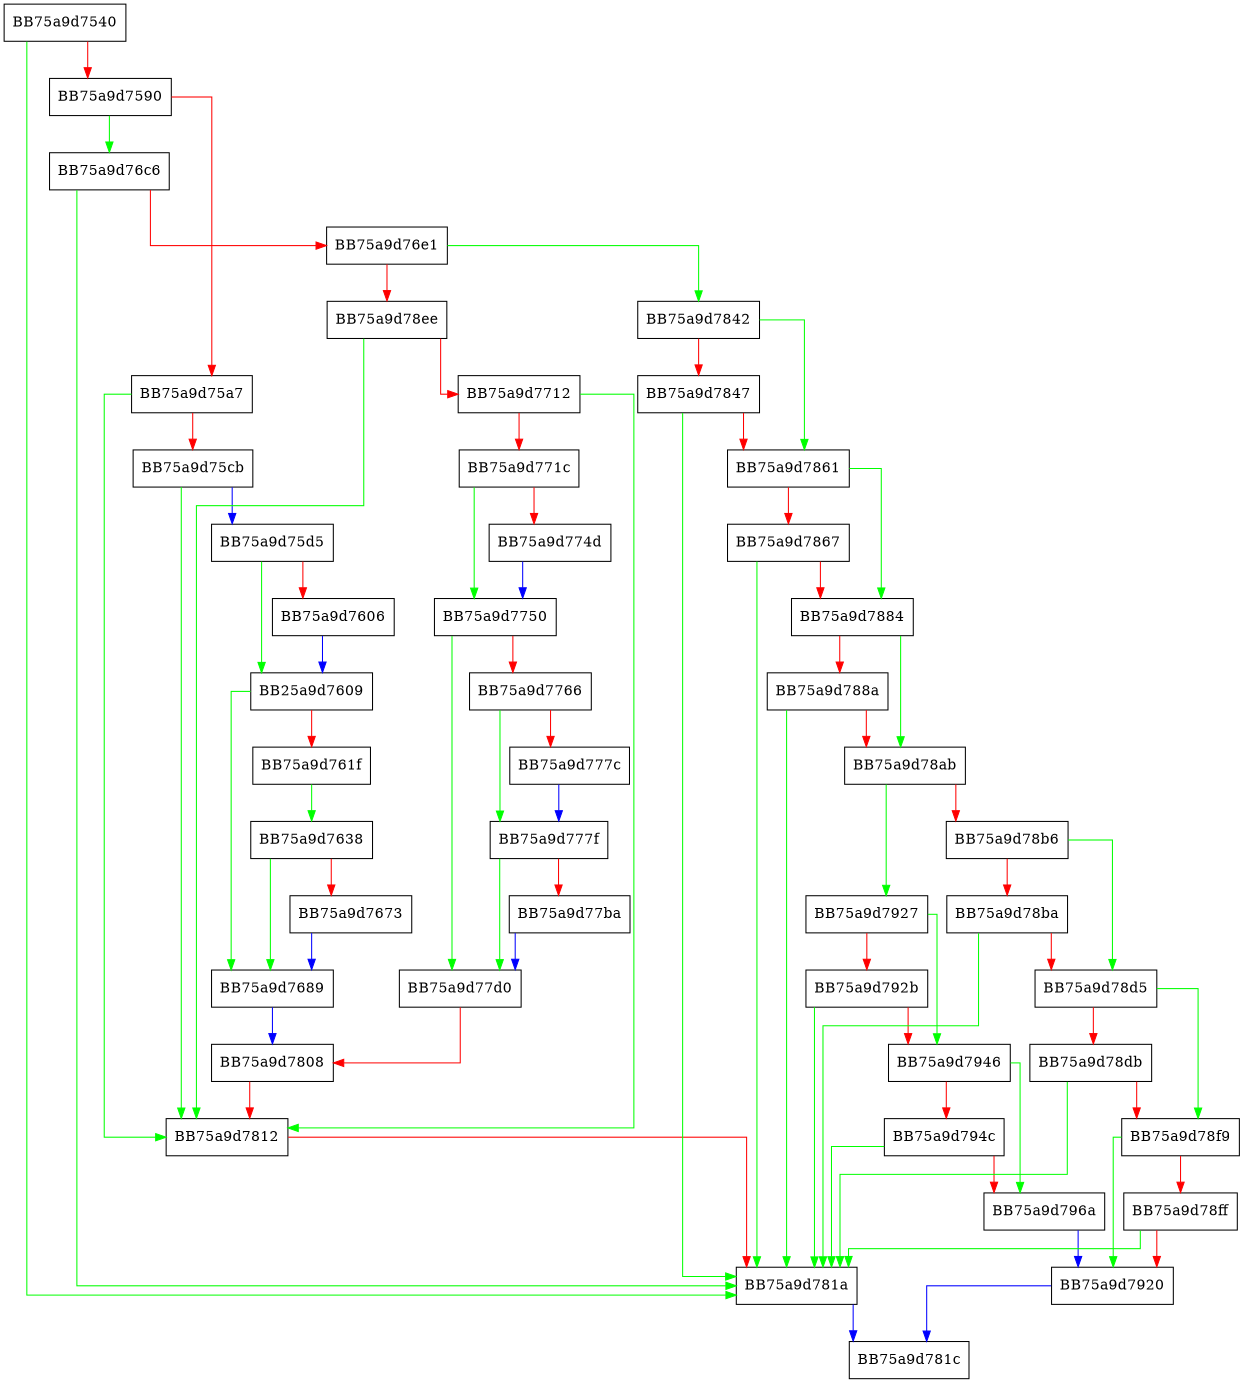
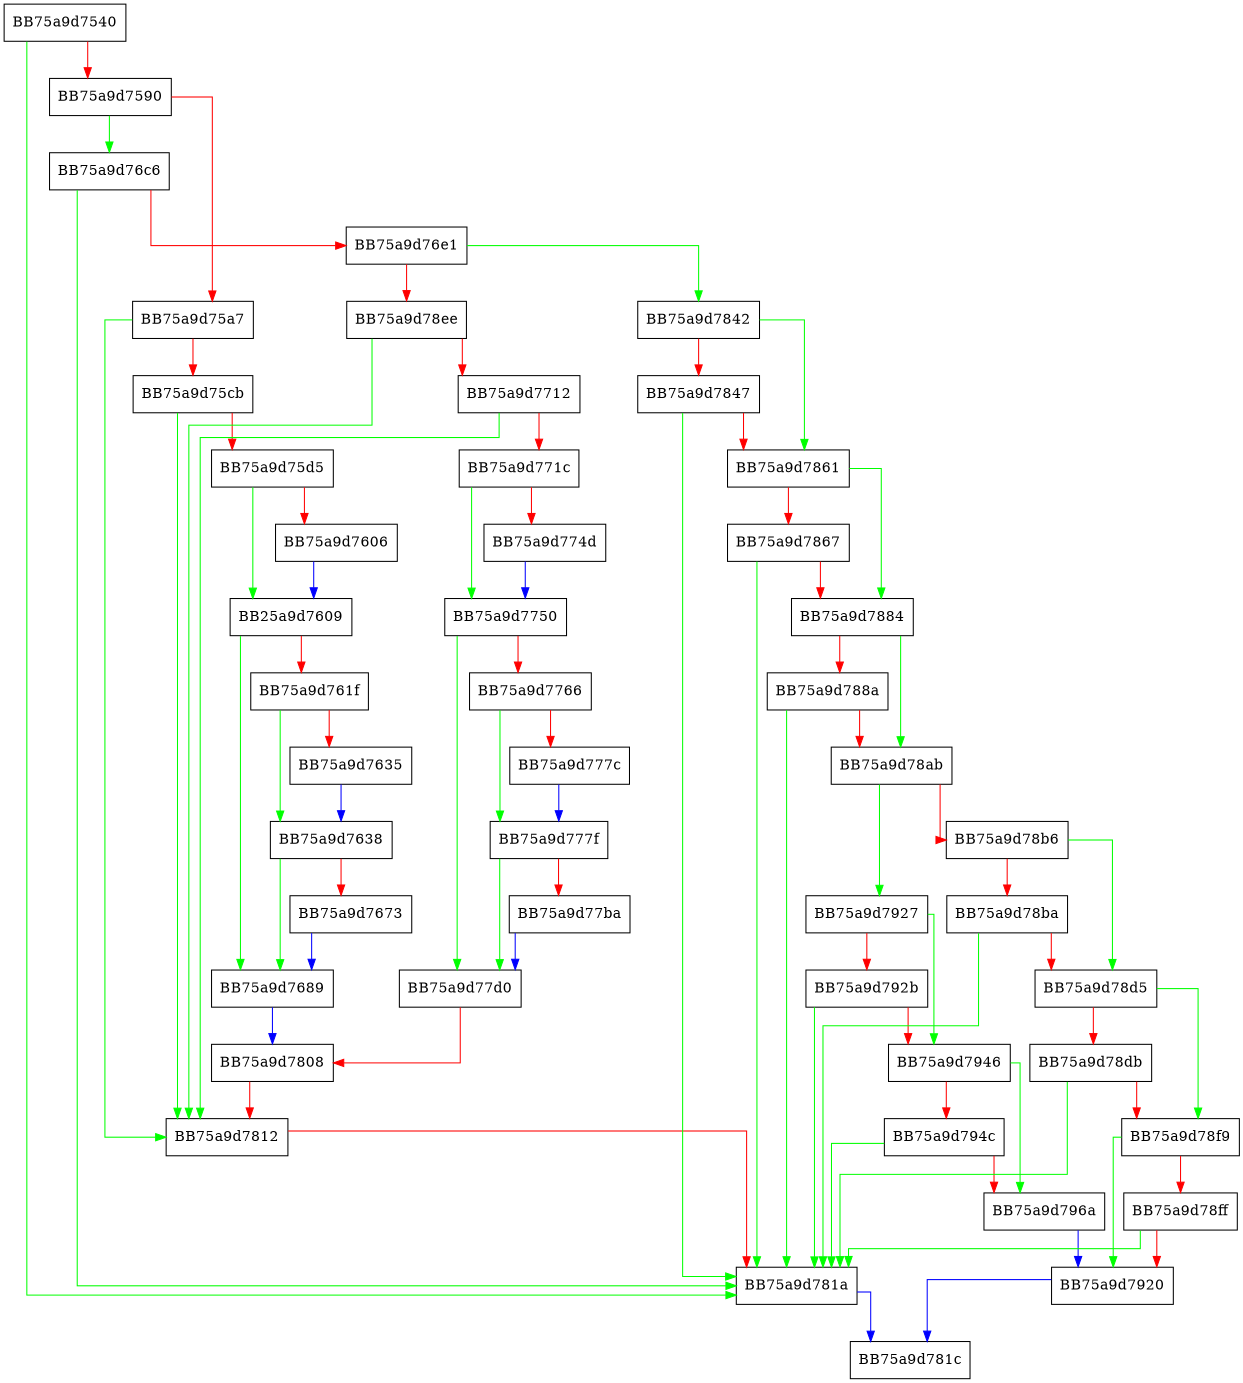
edge "BB75a9d75cb" -> "BB75a9d75d5": color blue -> red
node "BB75a9d7635": added
